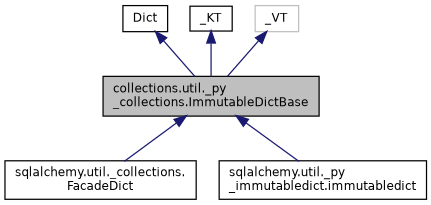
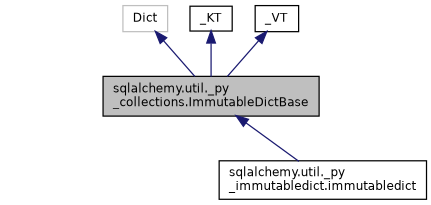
node "Dict": color black -> grey75
node "_VT": color grey75 -> black
node "collections.util._py _collections.ImmutableDictBase": label "collections.util._py _collections.ImmutableDictBase" -> "sqlalchemy.util._py _collections.ImmutableDictBase"
node "sqlalchemy.util._collections. FacadeDict": removed
